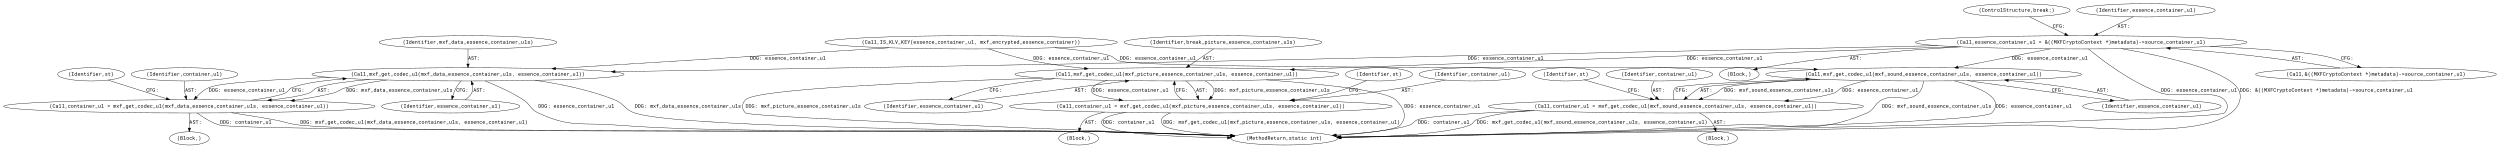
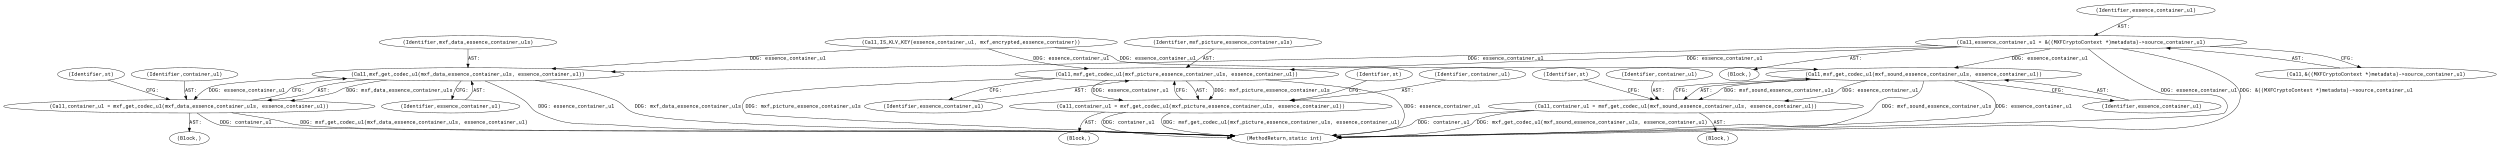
node "(ControlStructure,break;)": removed
node "(Identifier,break_picture_essence_container_uls)": label "(Identifier,break_picture_essence_container_uls)" -> "(Identifier,mxf_picture_essence_container_uls)"
